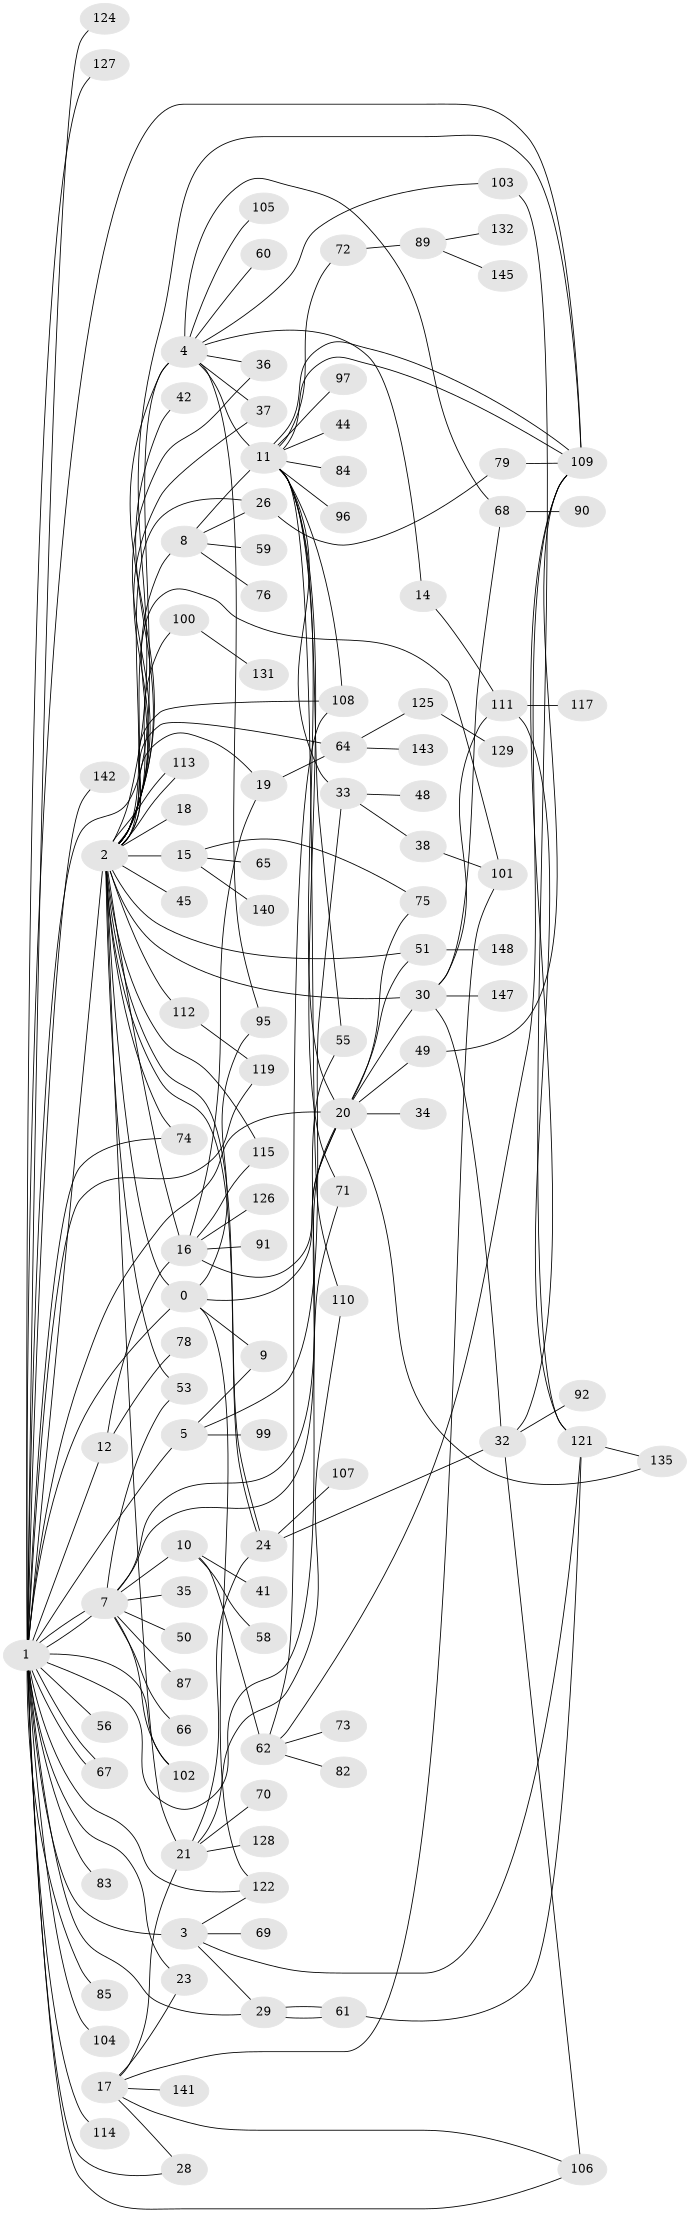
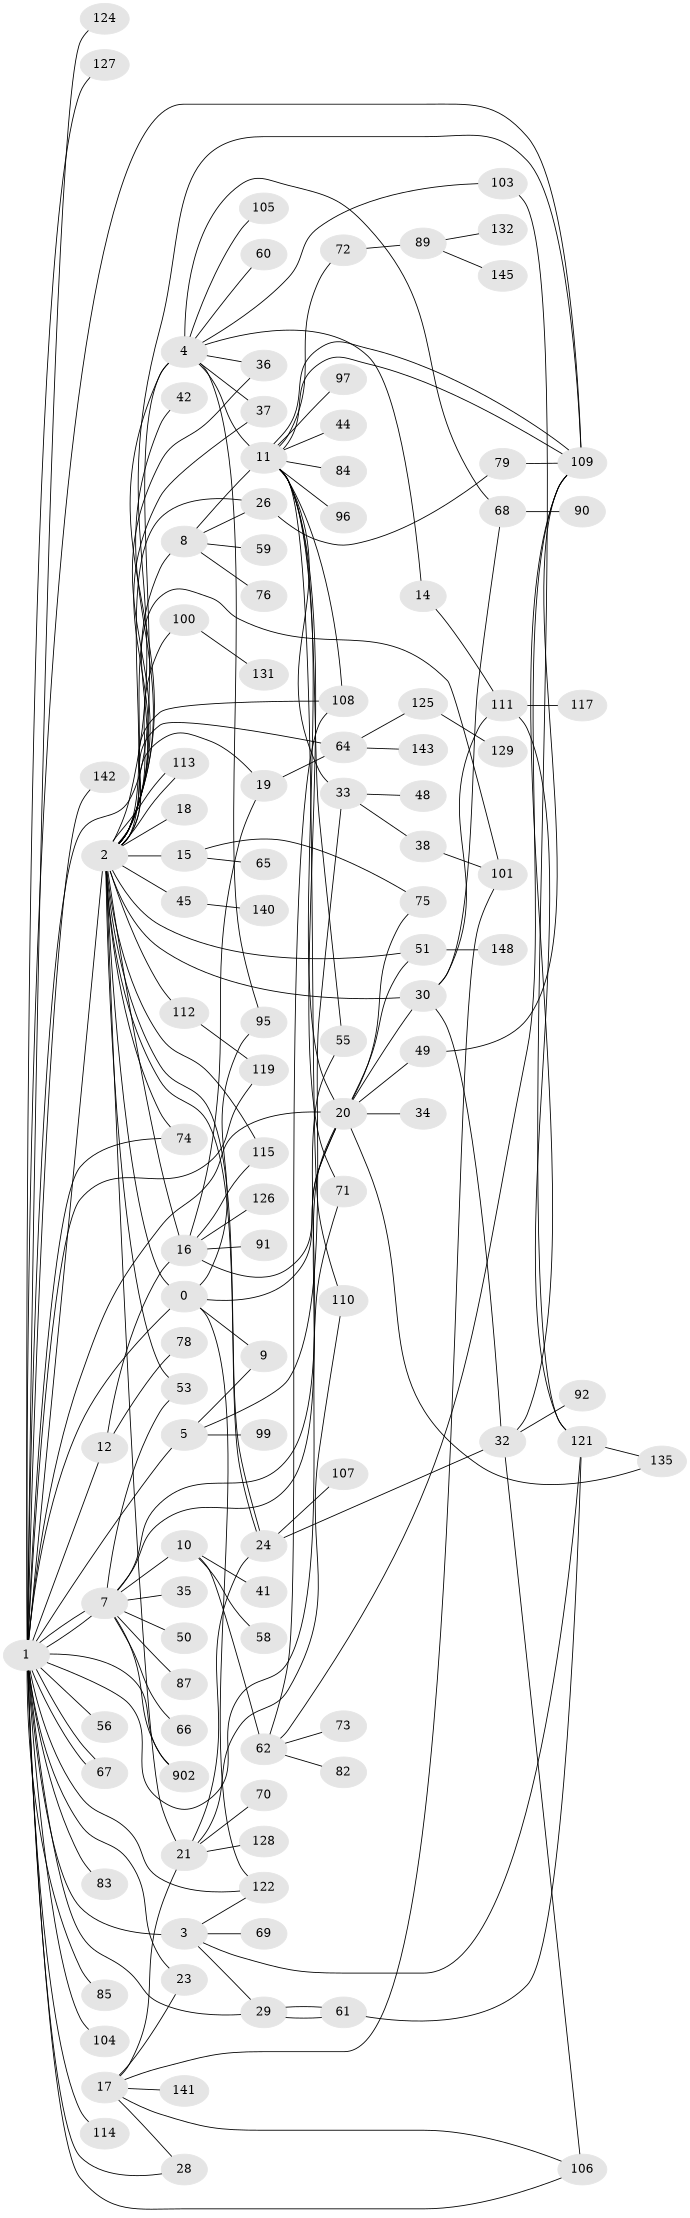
edge "15" -- "140": now "45" -- "140"
node "147": removed
node "102": label "102" -> "902"
